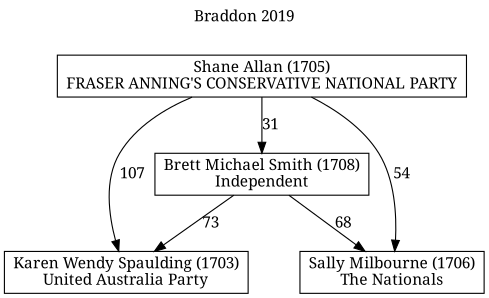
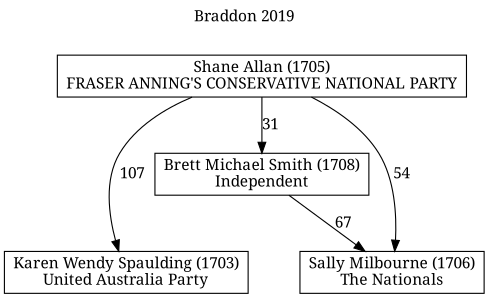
edge "Brett Michael Smith (1708) Independent" -> "Karen Wendy Spaulding (1703) United Australia Party": removed, label "73"
edge "Brett Michael Smith (1708) Independent" -> "Sally Milbourne (1706) The Nationals": label "68" -> "67"
